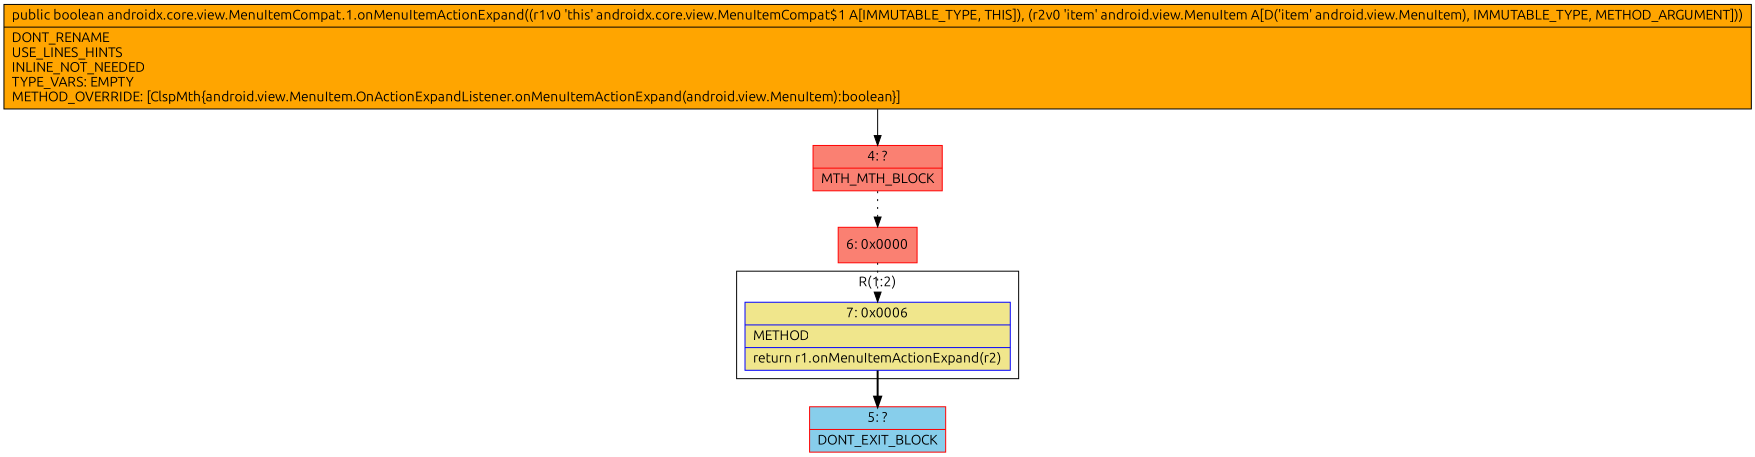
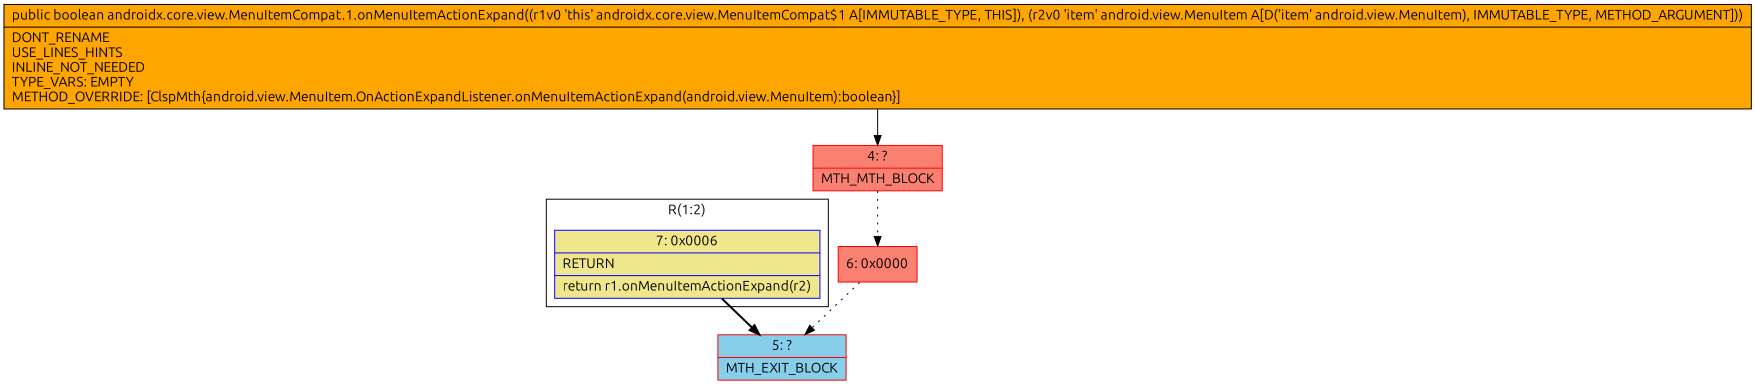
edge "6: 0x0000" -> "7: 0x0006": now "6: 0x0000" -> "5: ?"
node "7: 0x0006": text "METHOD" -> "RETURN"
node "5: ?": text "DONT_EXIT_BLOCK" -> "MTH_EXIT_BLOCK"
